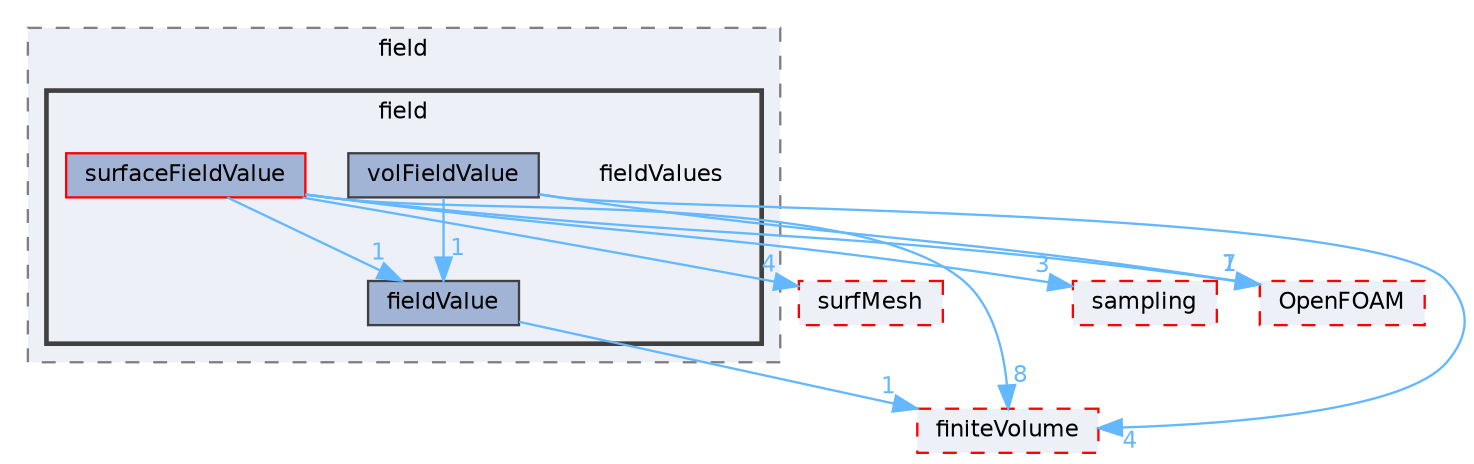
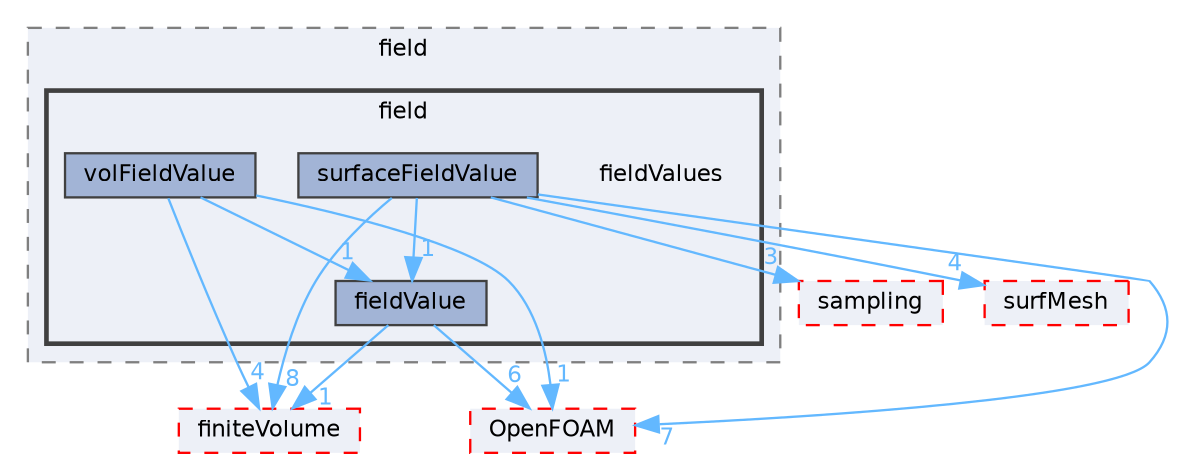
node "surfaceFieldValue": color red -> grey25
edge "fieldValue" -> "OpenFOAM": added
